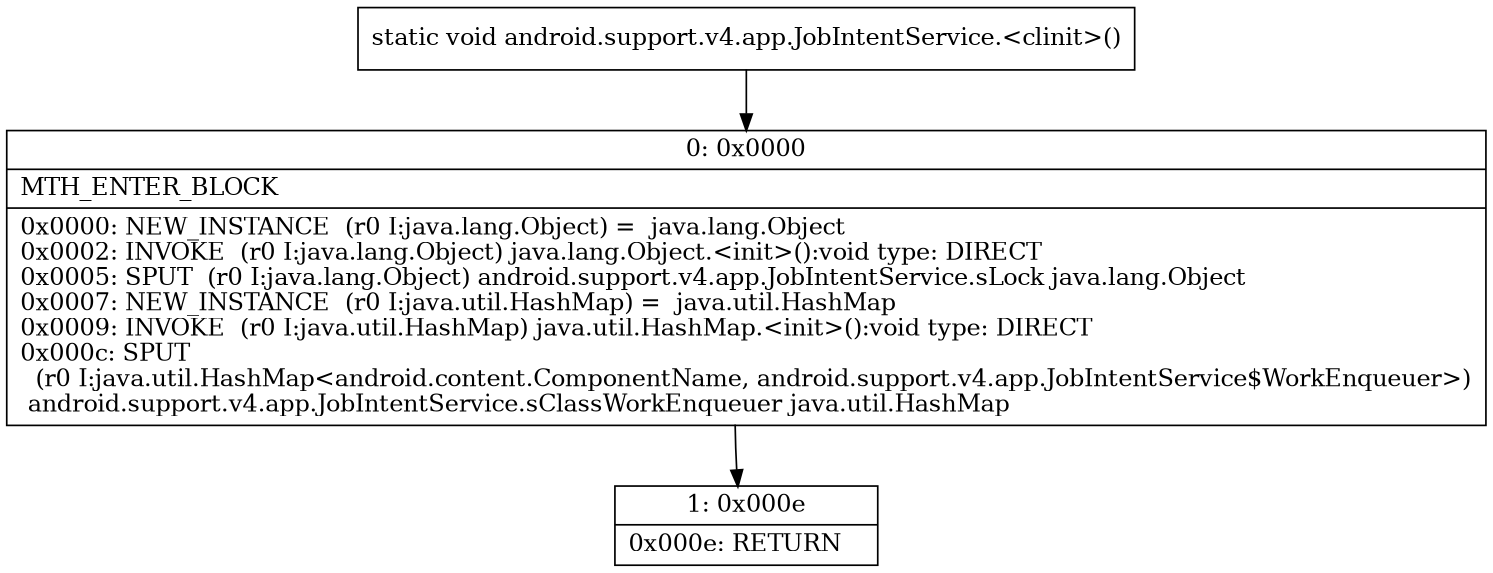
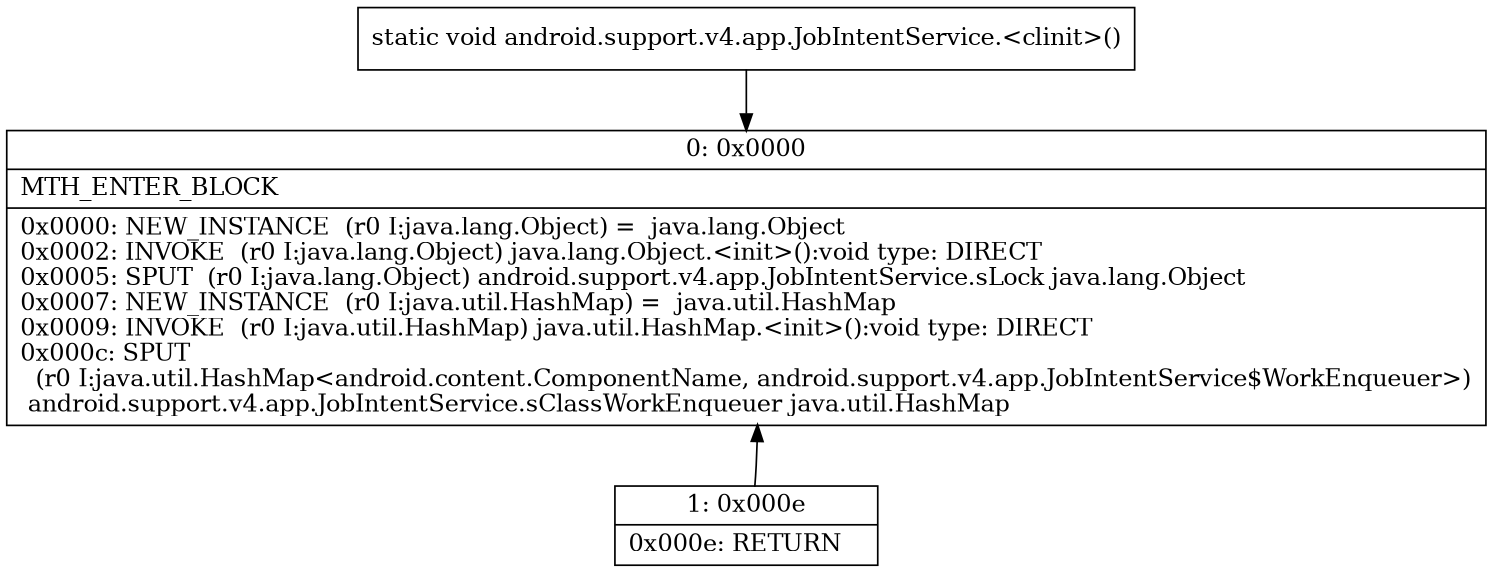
edge "0: 0x0000" -> "1: 0x000e": reversed
